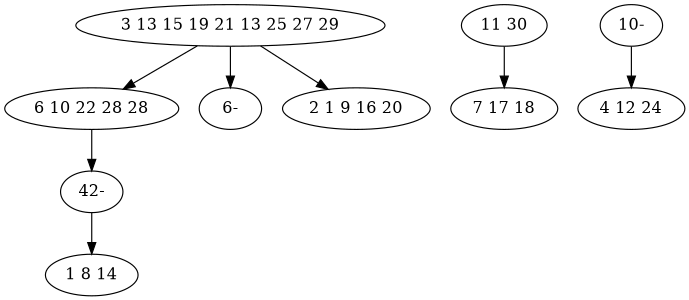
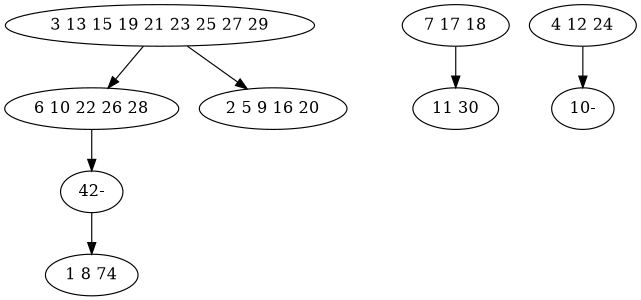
node "3 13 15 19 21 13 25 27 29": label "3 13 15 19 21 13 25 27 29" -> "3 13 15 19 21 23 25 27 29"
edge "11 30" -> "7 17 18": reversed
edge "10-" -> "4 12 24": reversed
node "6 10 22 28 28": label "6 10 22 28 28" -> "6 10 22 26 28"
node "6-": removed
node "2 1 9 16 20": label "2 1 9 16 20" -> "2 5 9 16 20"
node "1 8 14": label "1 8 14" -> "1 8 74"
